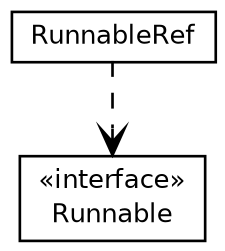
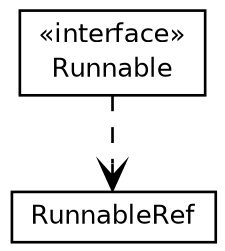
edge "RunnableRef" -> "Runnable": reversed
